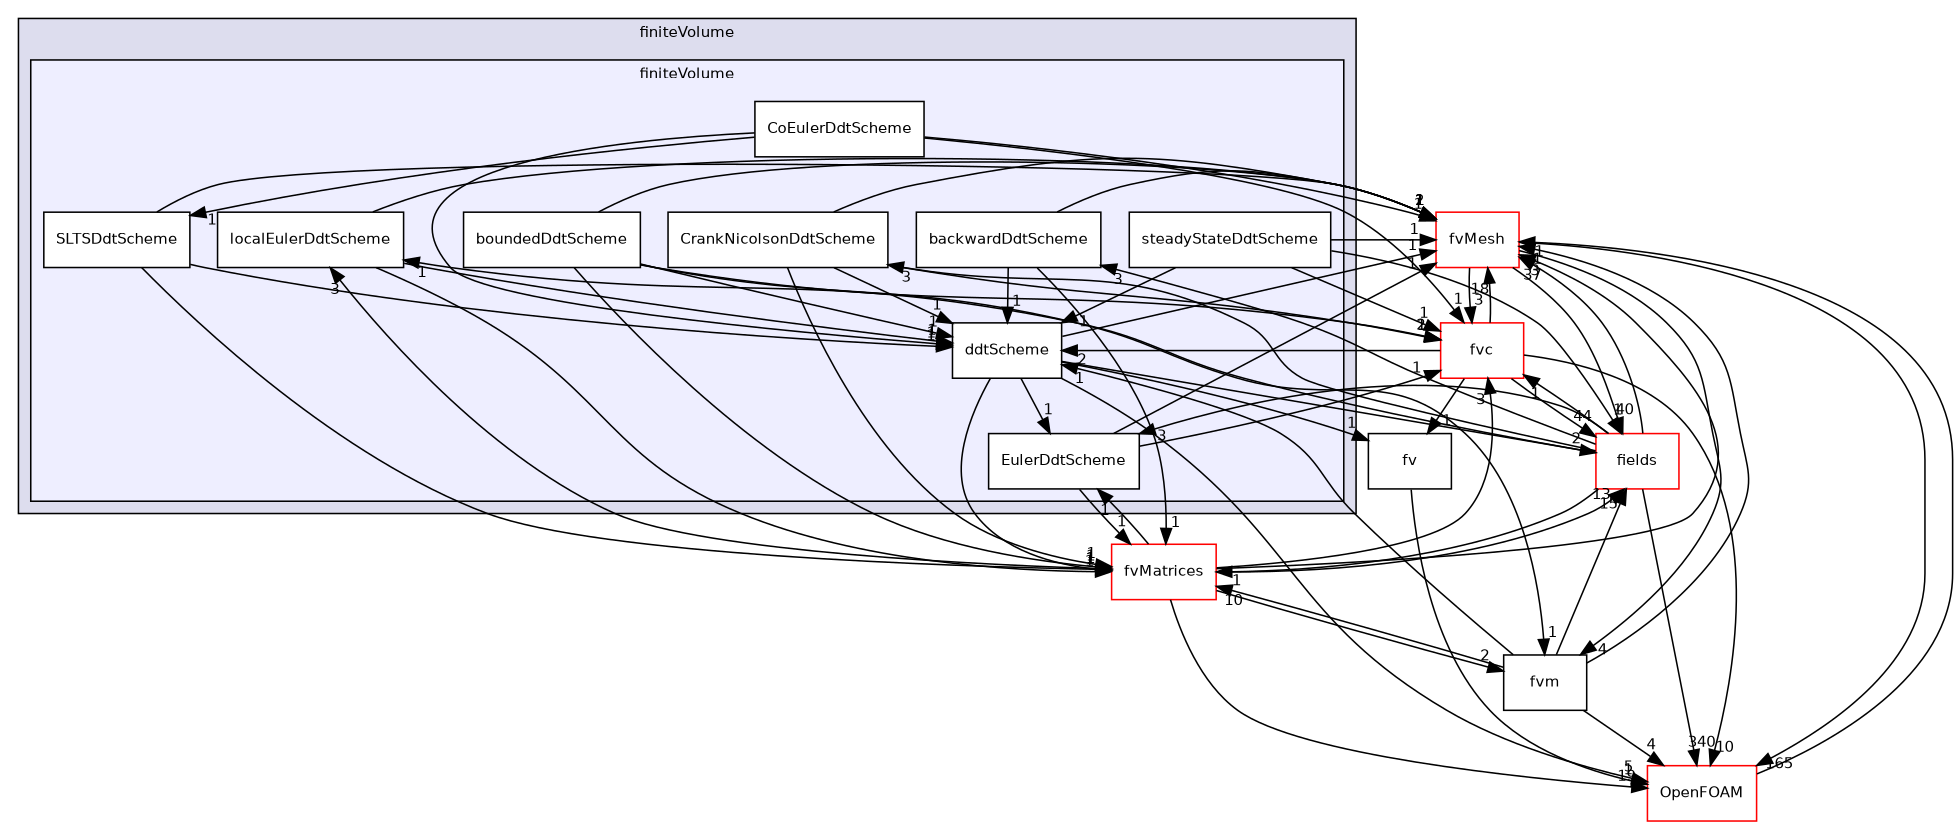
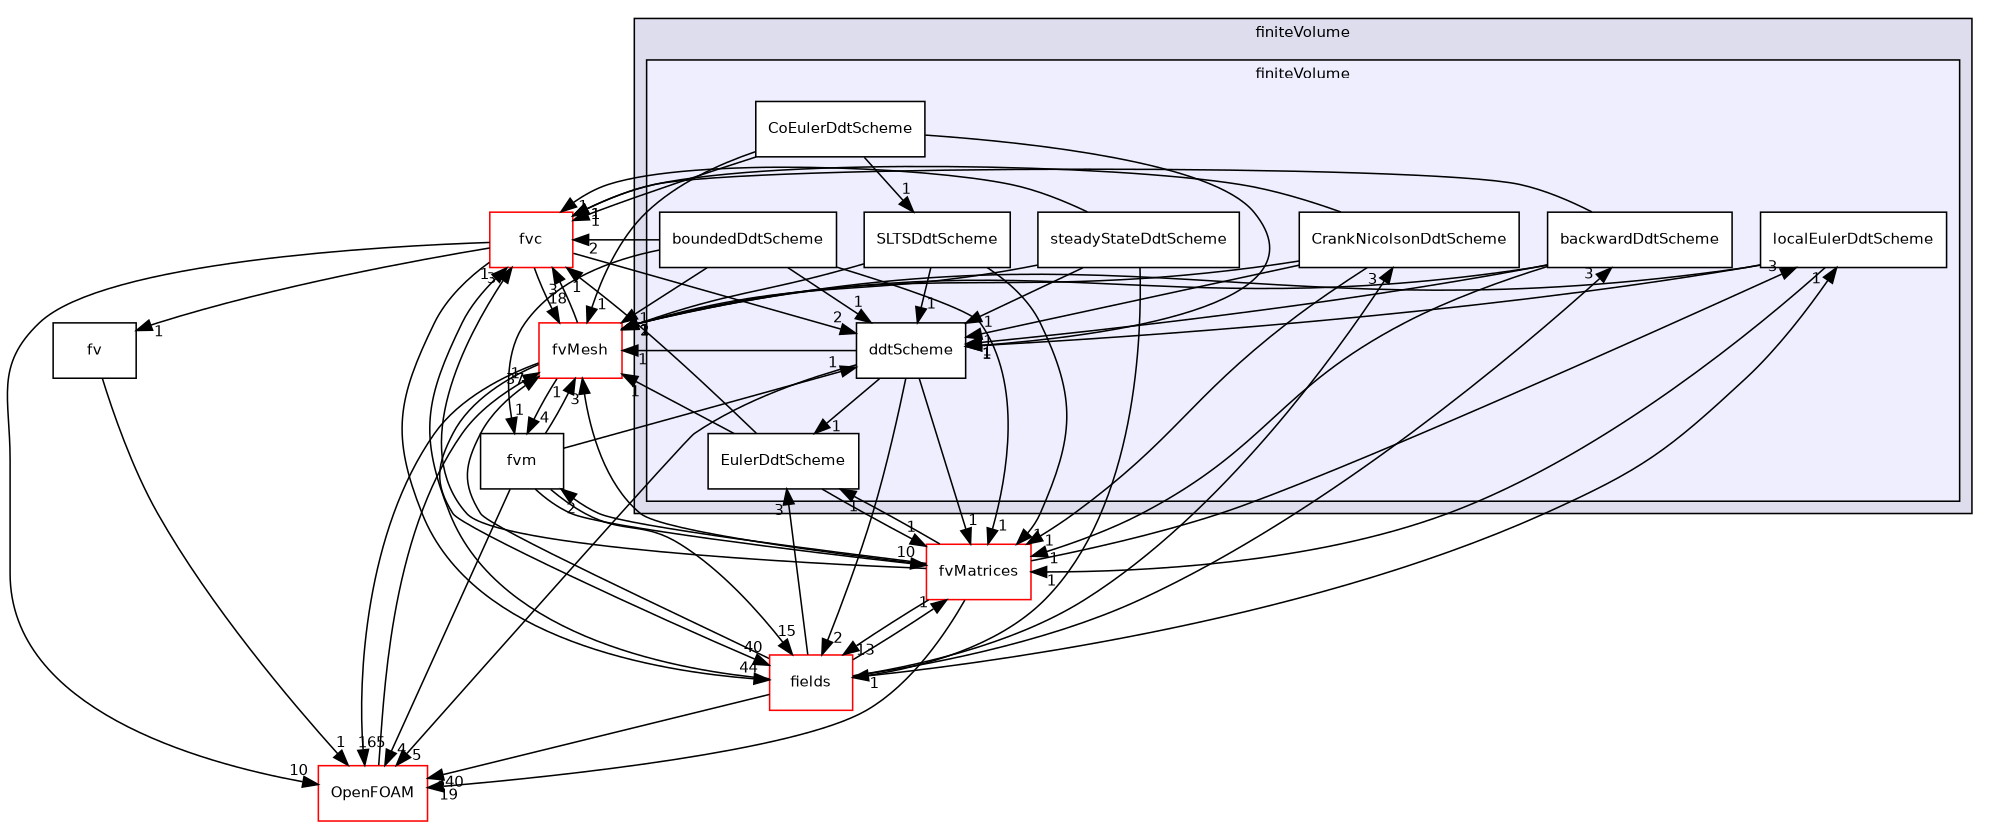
edge "backwardDdtScheme" -> "fvc": added
edge "ddtScheme" -> "fv": removed
